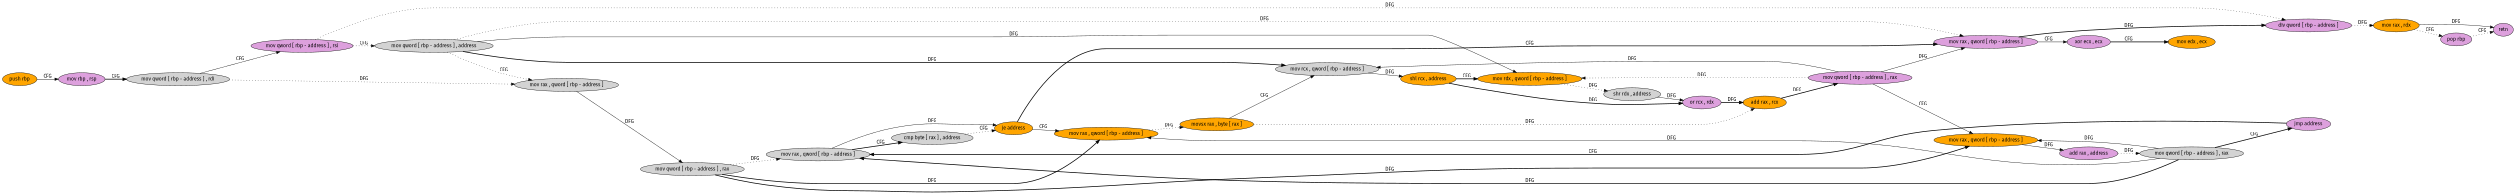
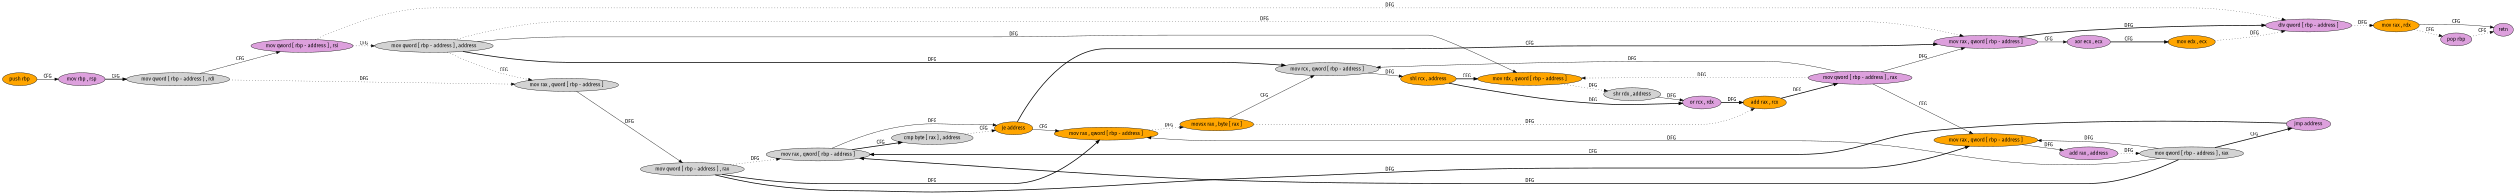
edge "mov rax , rdx" -> "retn": label "DFG" -> "CFG"
edge "mov edx , ecx" -> "div qword [ rbp - address ]": added, label "DFG"
